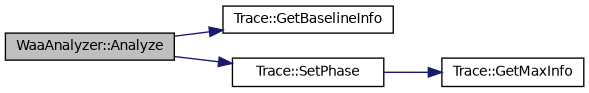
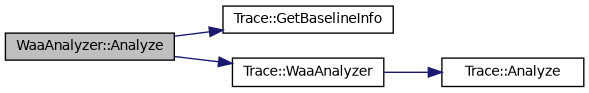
node "Trace::SetPhase": label "Trace::SetPhase" -> "Trace::WaaAnalyzer"
node "Trace::GetMaxInfo": label "Trace::GetMaxInfo" -> "Trace::Analyze"
